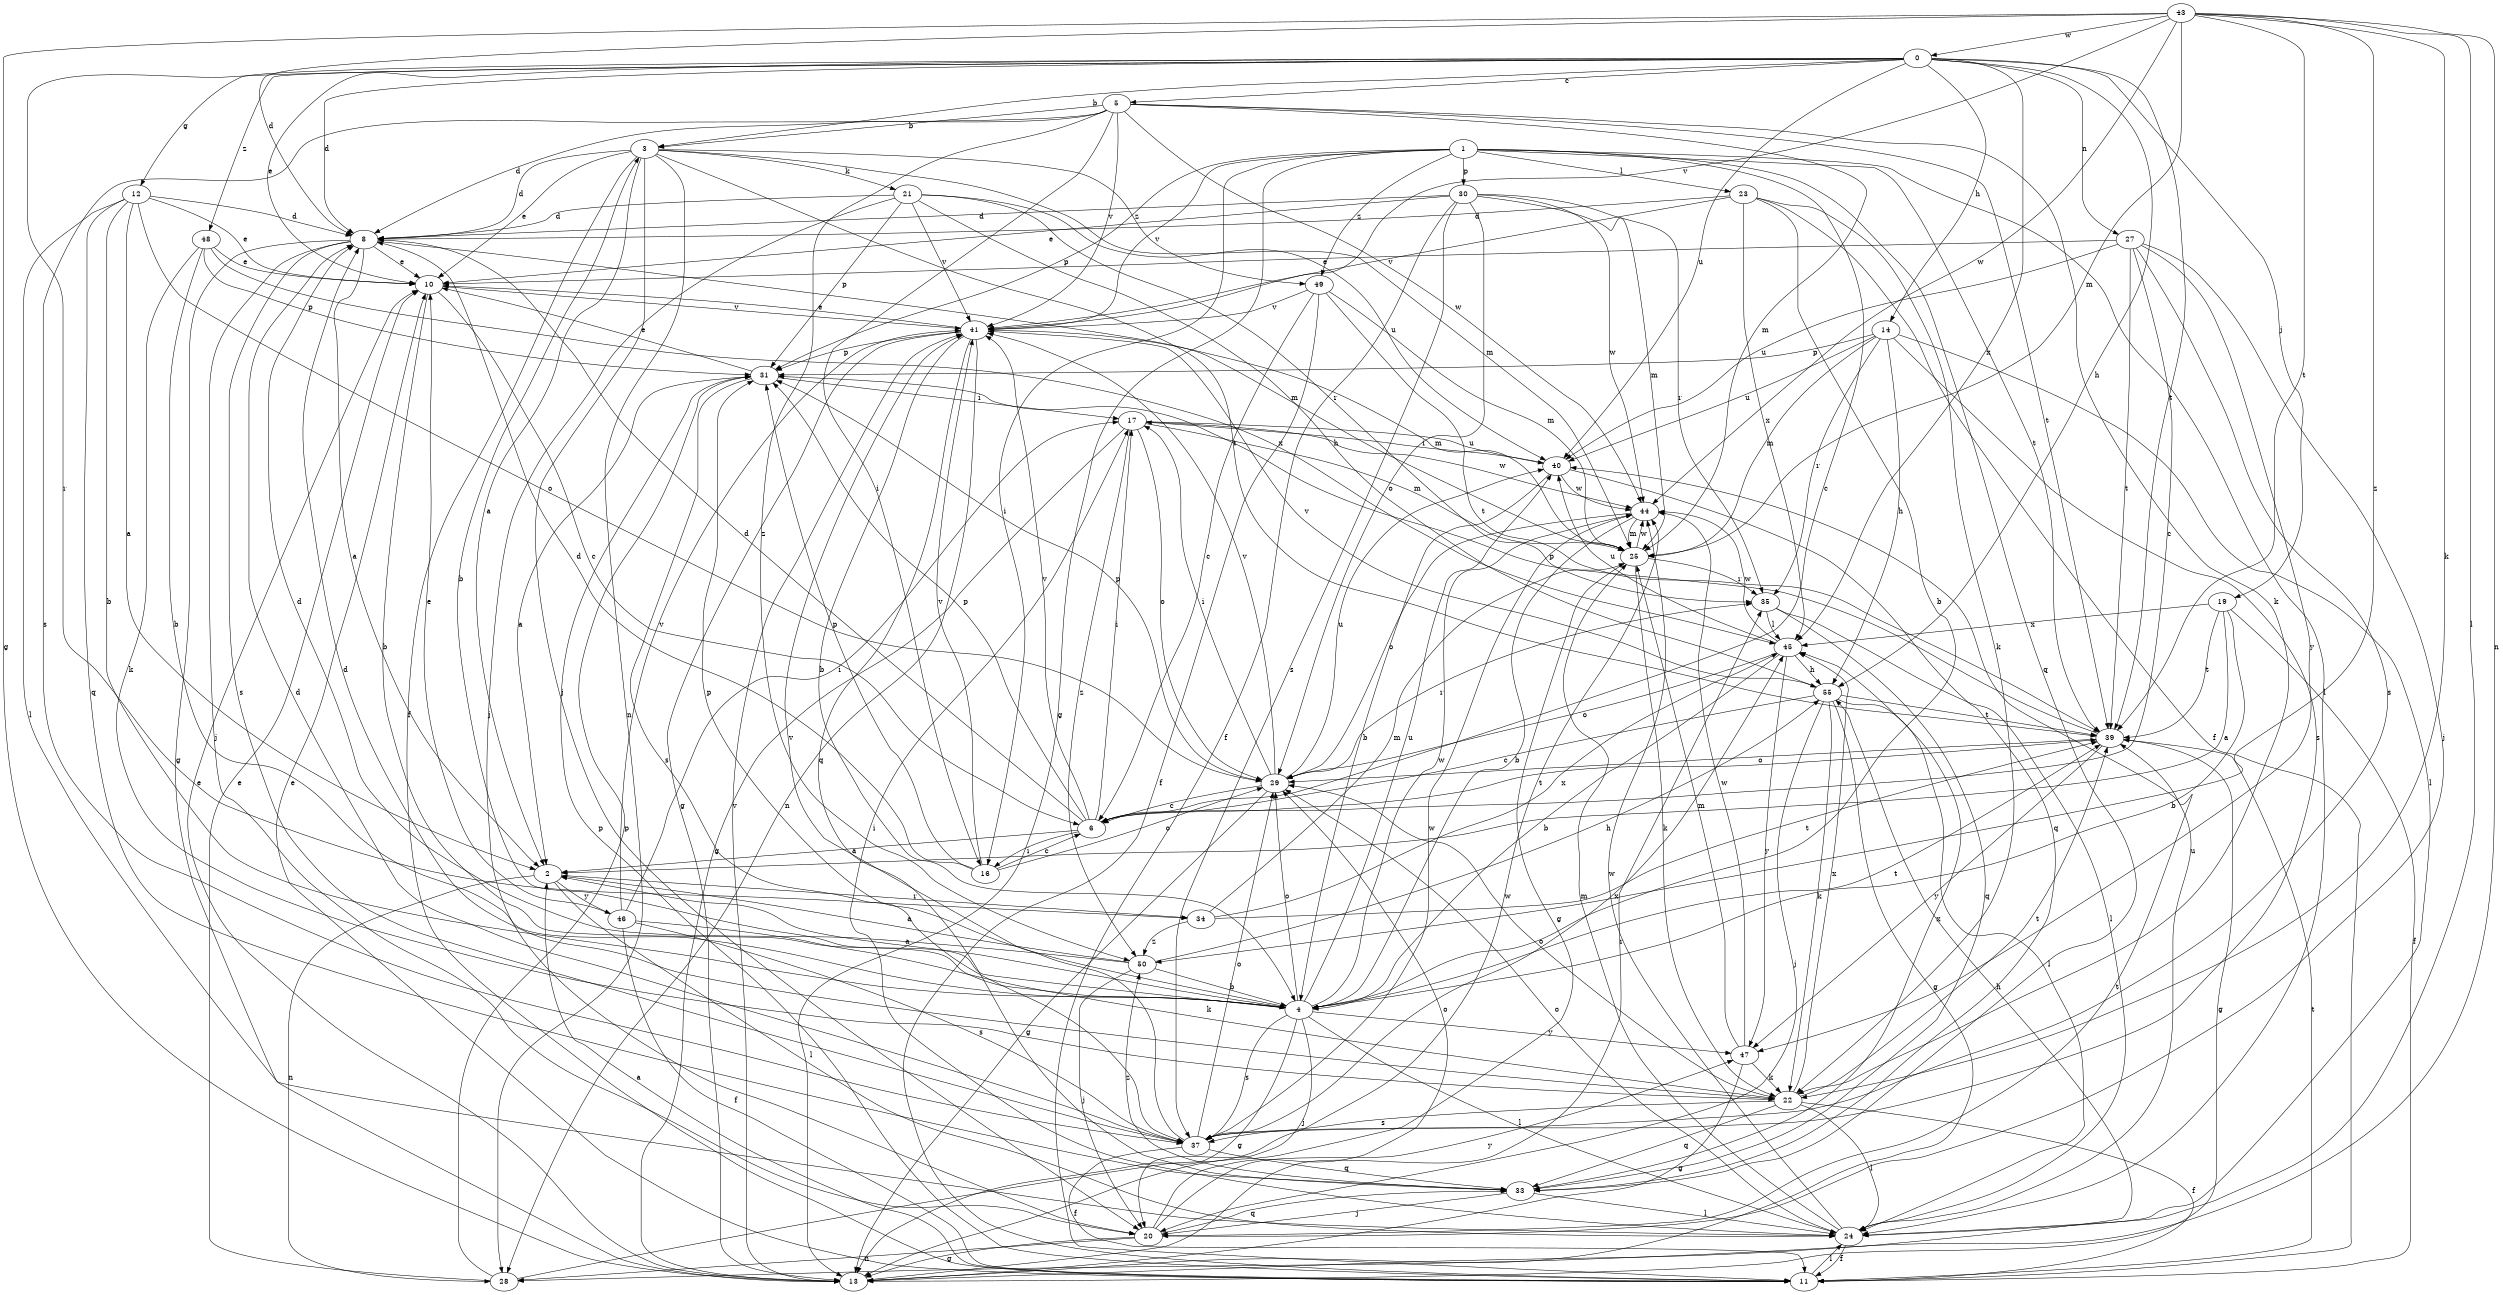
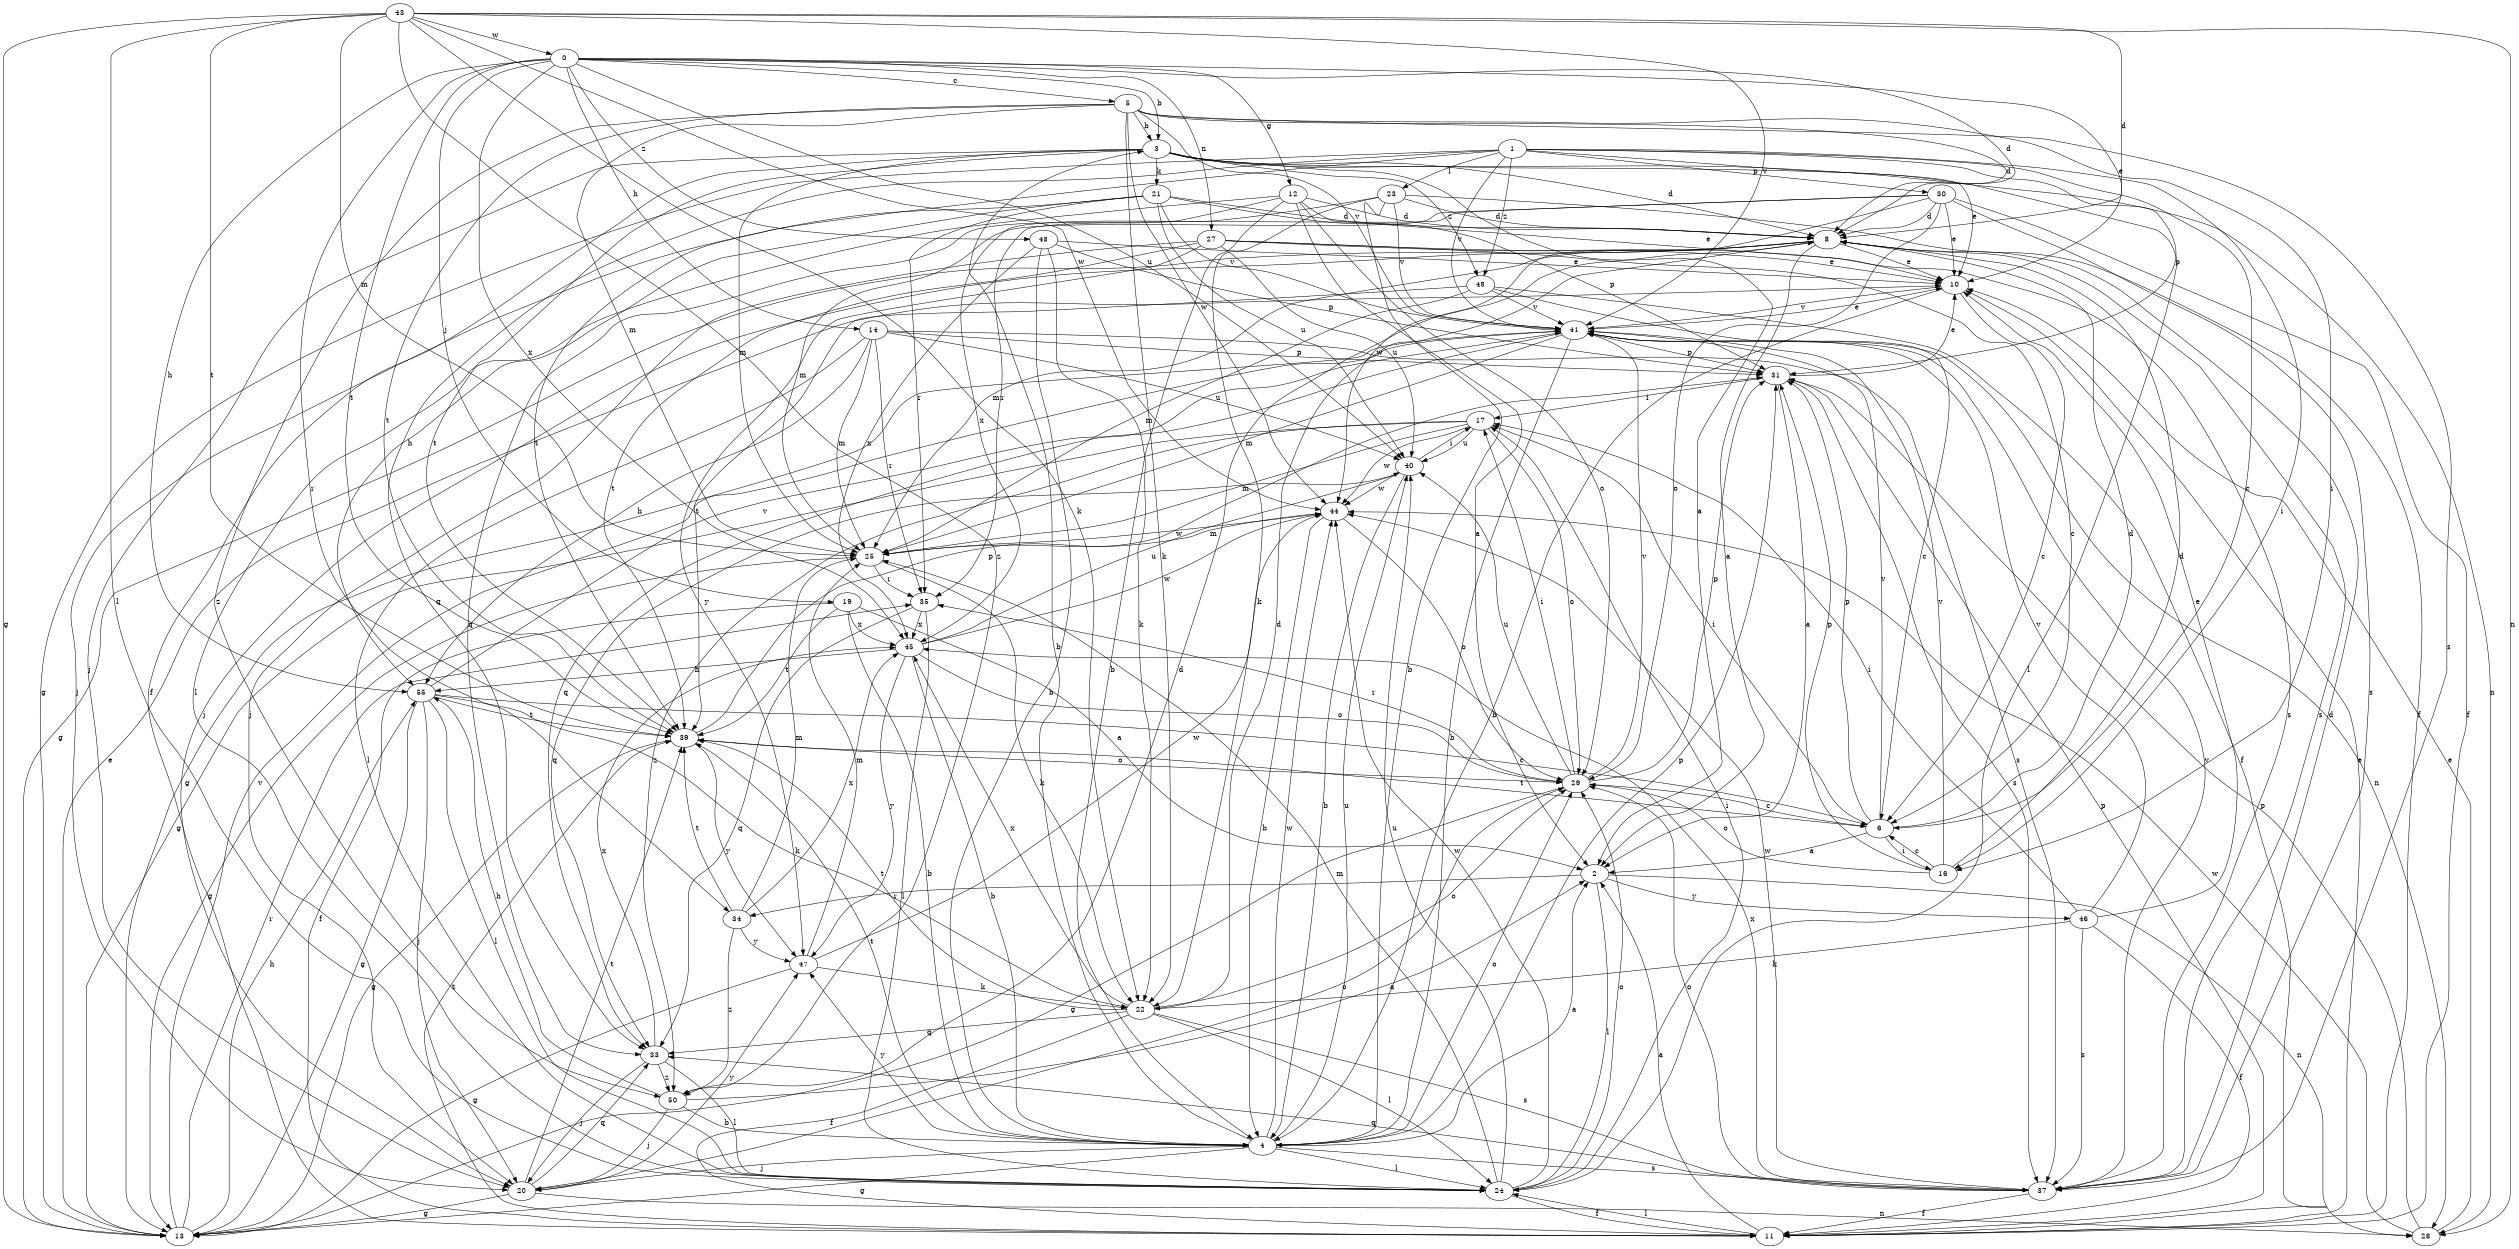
edge "35" -> "45": label "l" -> "x"
edge "34" -> "47": added, label "y"
